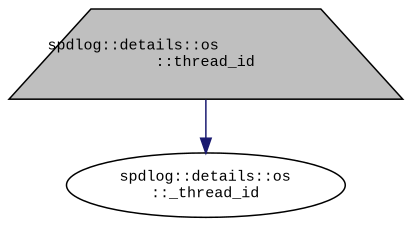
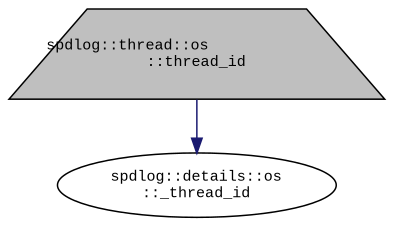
node "spdlog::details::os ::thread_id": label "spdlog::details::os ::thread_id" -> "spdlog::thread::os ::thread_id"
